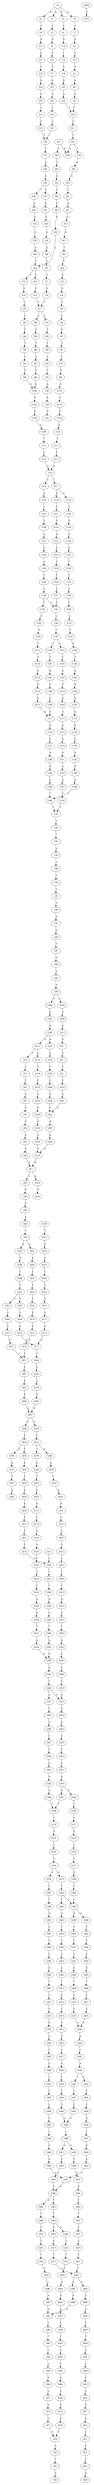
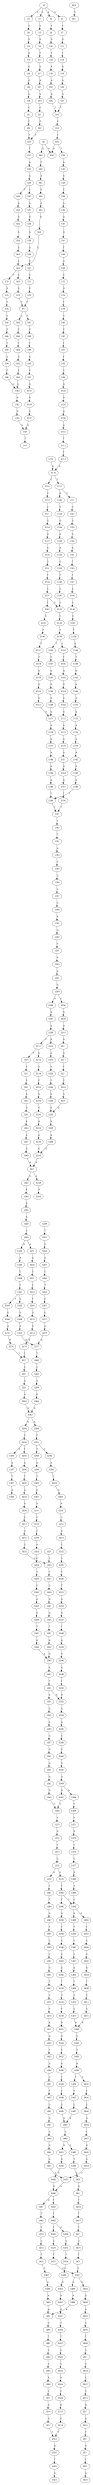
edge "S107" -> "S109": added, label "G"
edge "S111" -> "S113": removed, label "T"
